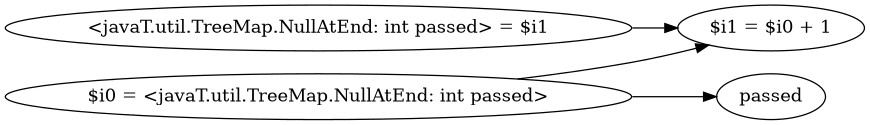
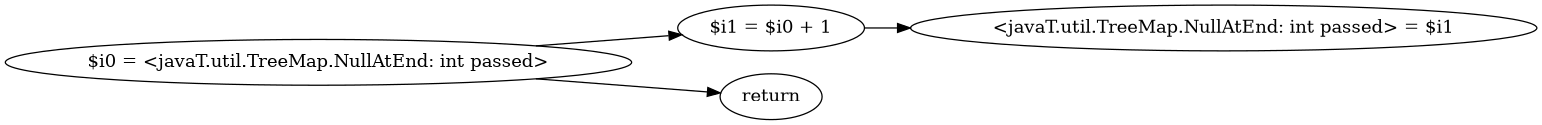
edge "<javaT.util.TreeMap.NullAtEnd: int passed> = $i1" -> "$i1 = $i0 + 1": reversed
node "passed": label "passed" -> "return"
